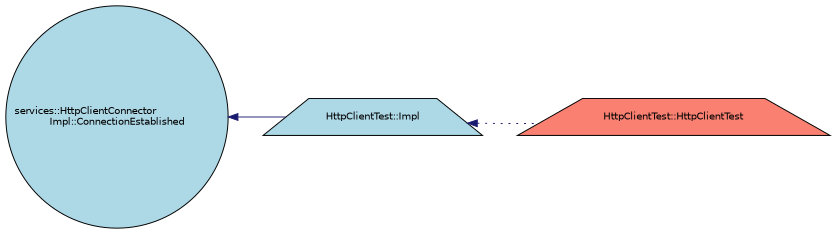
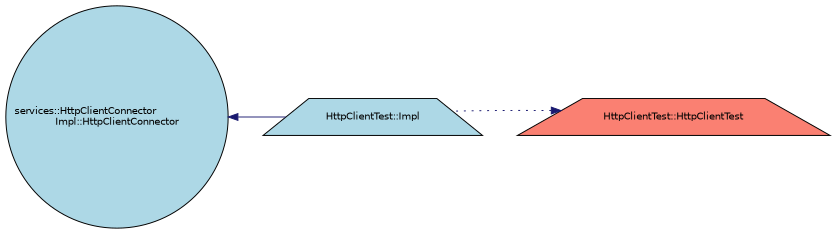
node "services::HttpClientConnector Impl::ConnectionEstablished": label "services::HttpClientConnector Impl::ConnectionEstablished" -> "services::HttpClientConnector Impl::HttpClientConnector"
edge "HttpClientTest::HttpClientTest" -> "HttpClientTest::Impl": reversed
